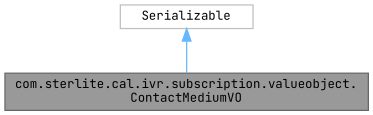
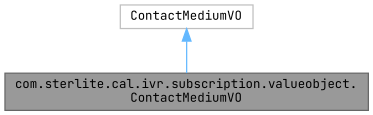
node "Serializable": label "Serializable" -> "ContactMediumVO"
